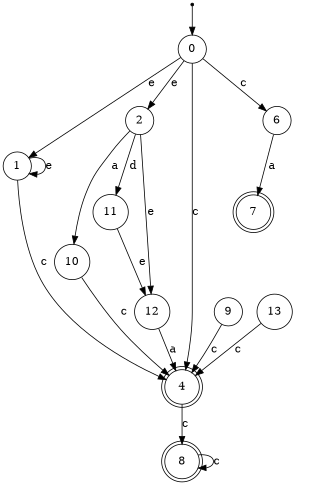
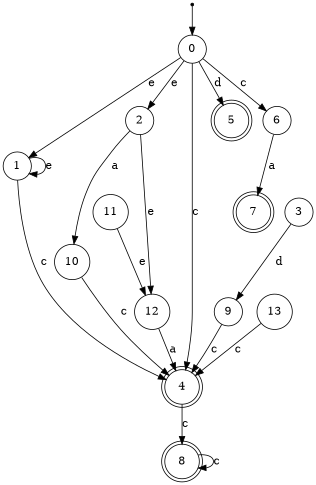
node "5": added
edge "2" -> "11": removed, label "d"
node "3": added
